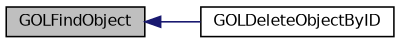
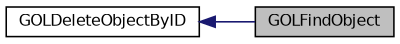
edge "GOLDeleteObjectByID" -> "GOLFindObject": reversed
